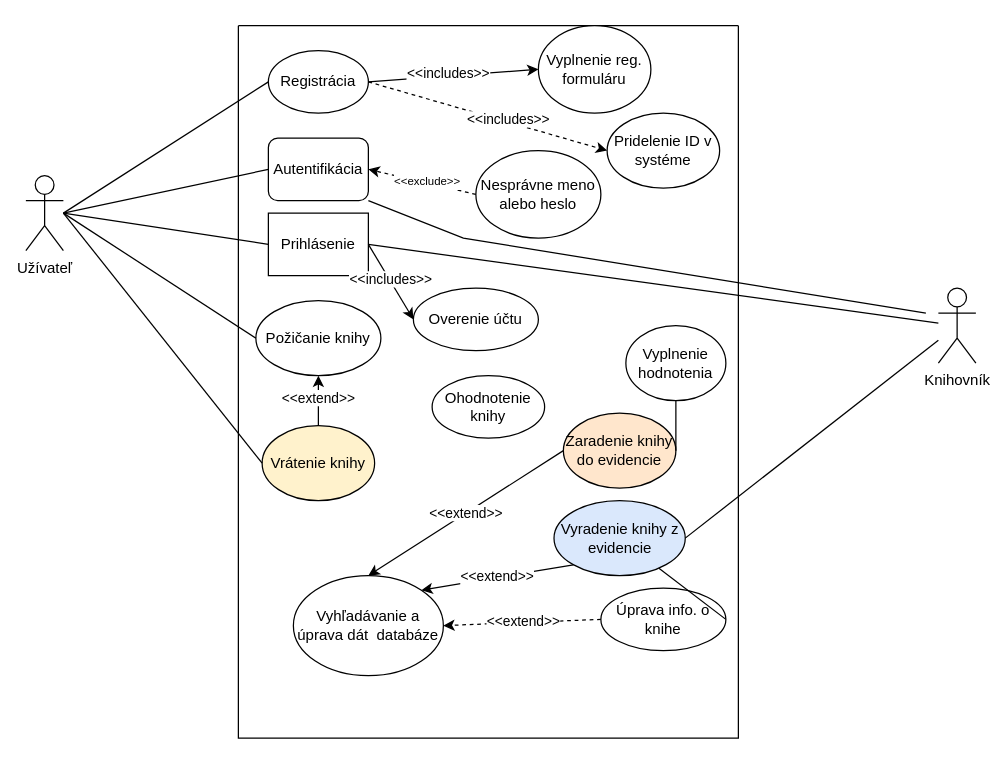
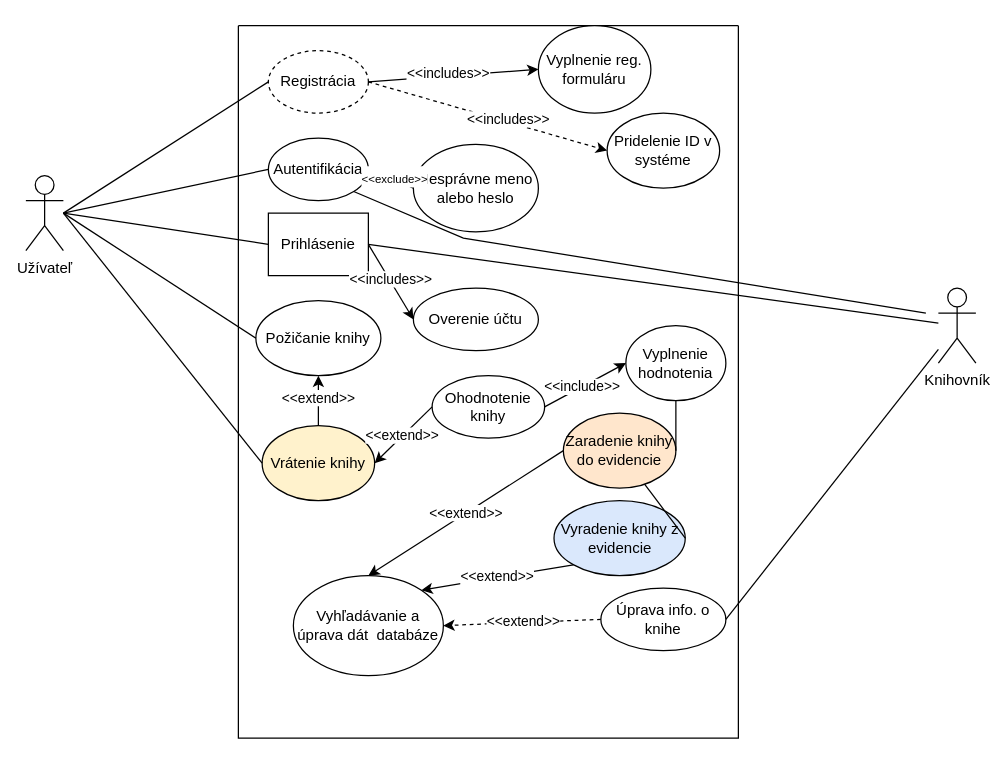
node "Registrácia": style solid -> dashed
node "Autentifikácia": shape rounded rectangle -> ellipse
node "Nesprávne meno alebo heslo": moved (538, 194) -> (476, 188)
edge "Ohodnotenie knihy" -> "Vyplnenie hodnotenia": added, label "<<include>>"
edge "Ohodnotenie knihy" -> "Vrátenie knihy": added, label "<<extend>>"
edge "Knihovník" -- "Vyradenie knihy z evidencie": now "Zaradenie knihy do evidencie" -- "Vyradenie knihy z evidencie"
edge "Vyradenie knihy z evidencie" -- "Úprava info. o knihe": now "Knihovník" -- "Úprava info. o knihe"
